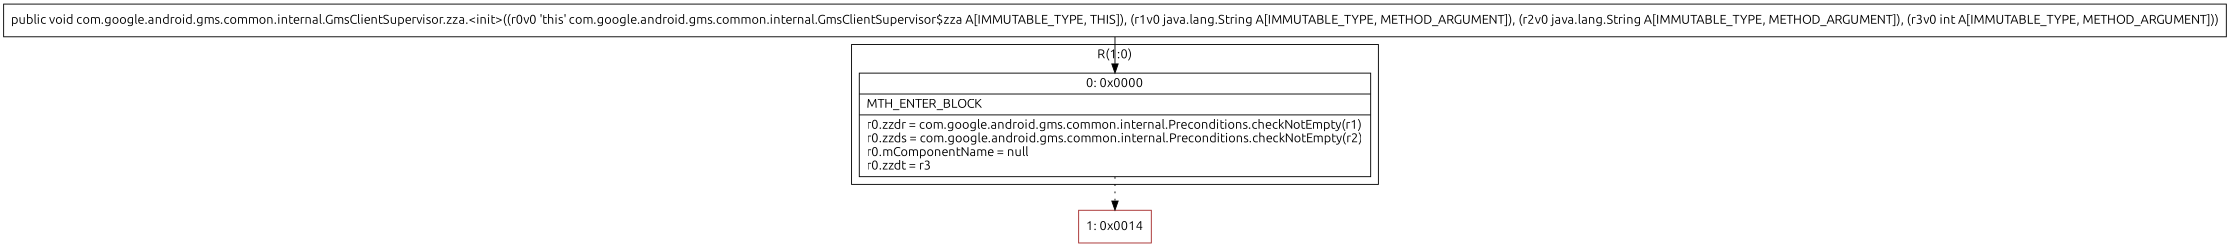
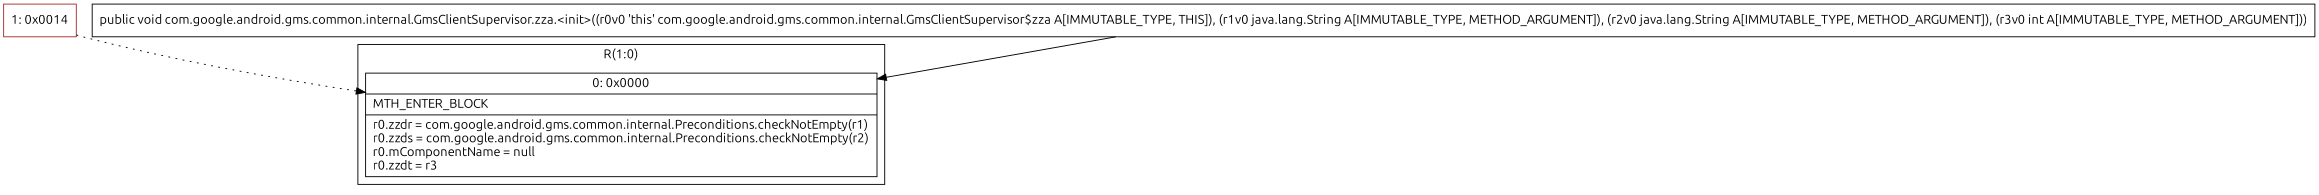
edge "0: 0x0000" -> "1: 0x0014": reversed
